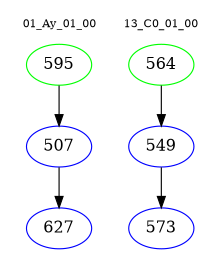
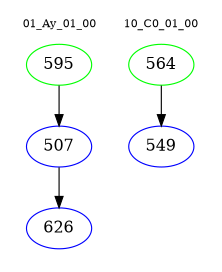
cluster "13_C0_01_00": label "13_C0_01_00" -> "10_C0_01_00"
node "627": label "627" -> "626"
node "573": removed
